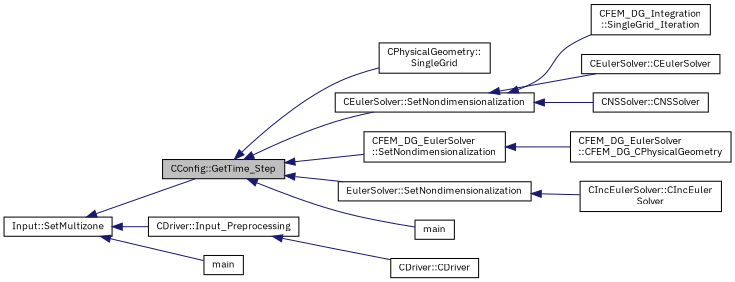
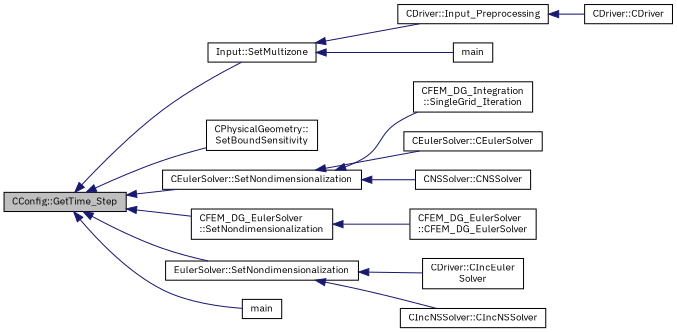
node "CPhysicalGeometry:: SingleGrid": label "CPhysicalGeometry:: SingleGrid" -> "CPhysicalGeometry:: SetBoundSensitivity"
node "CFEM_DG_EulerSolver ::CFEM_DG_CPhysicalGeometry": label "CFEM_DG_EulerSolver ::CFEM_DG_CPhysicalGeometry" -> "CFEM_DG_EulerSolver ::CFEM_DG_EulerSolver"
edge "CConfig::GetTime_Step" -> "Input::SetMultizone": reversed
node "CIncEulerSolver::CIncEuler Solver": label "CIncEulerSolver::CIncEuler Solver" -> "CDriver::CIncEuler Solver"
node "CIncNSSolver::CIncNSSolver": added
